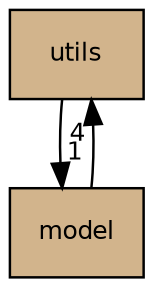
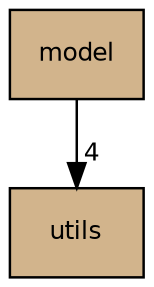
edge "utils" -> "model": removed
